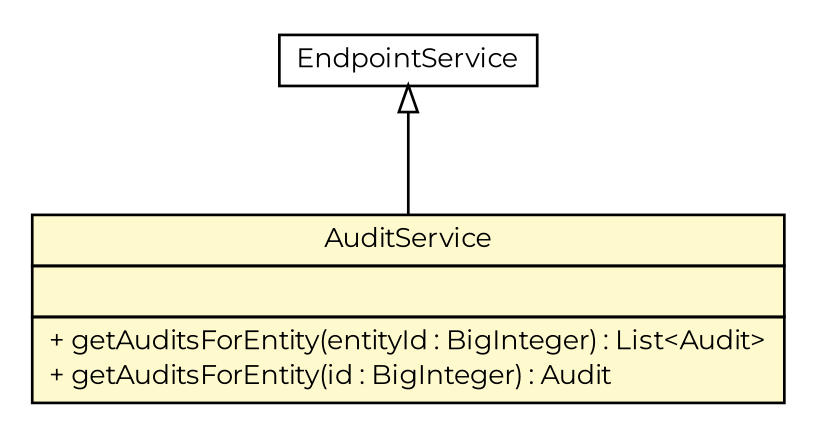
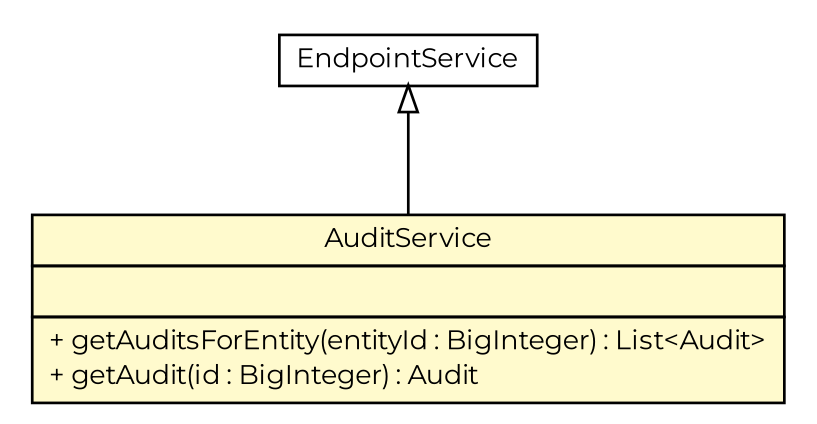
node "AuditService": text "+ getAuditsForEntity(id : BigInteger) : Audit" -> "+ getAudit(id : BigInteger) : Audit"
